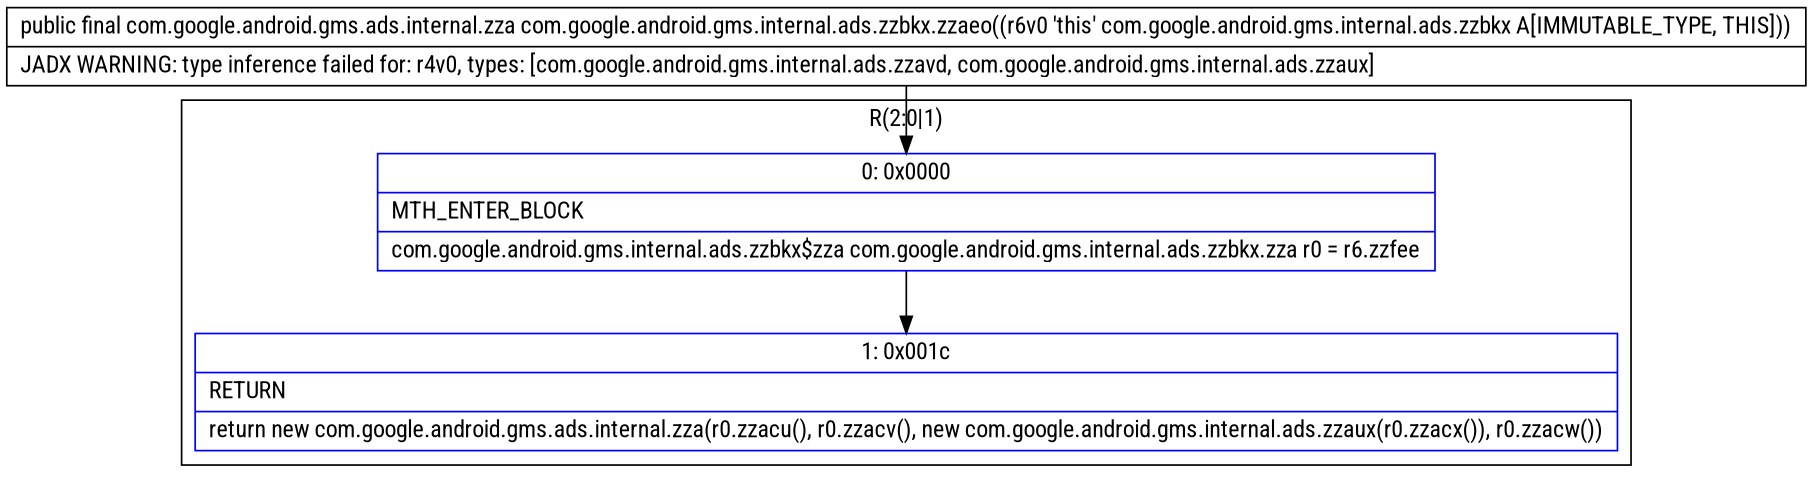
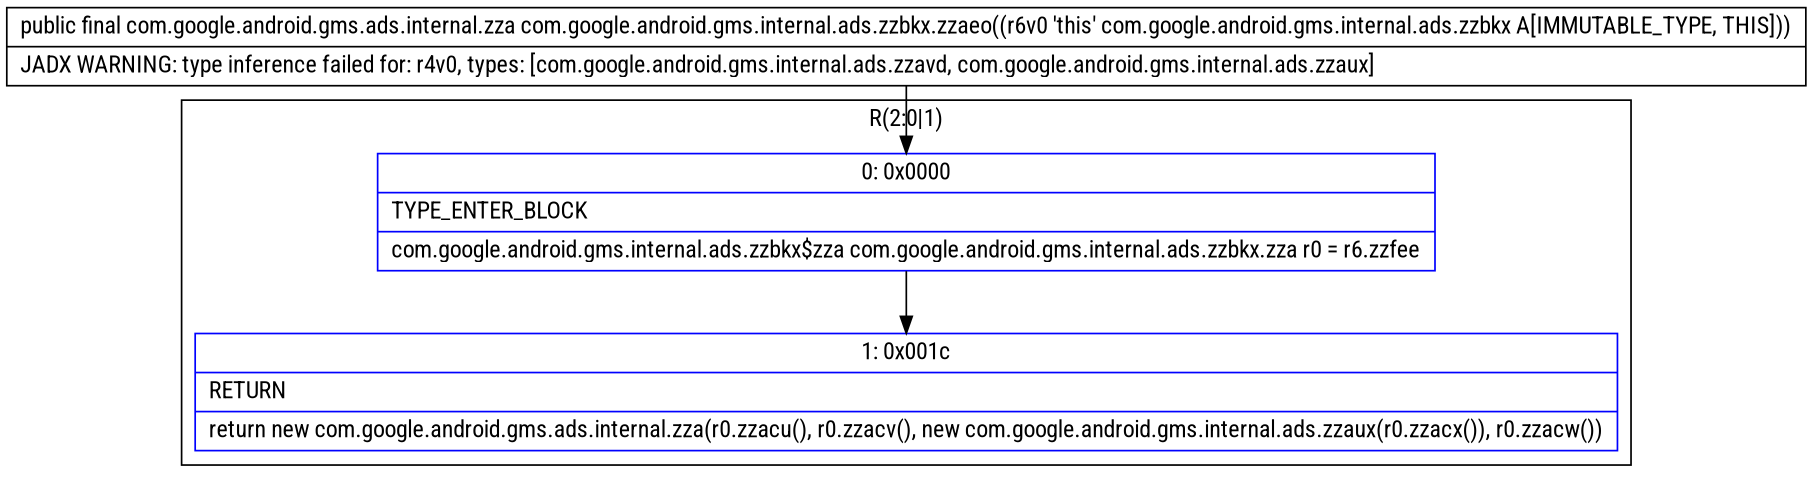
node "0: 0x0000": text "MTH_ENTER_BLOCK" -> "TYPE_ENTER_BLOCK"
